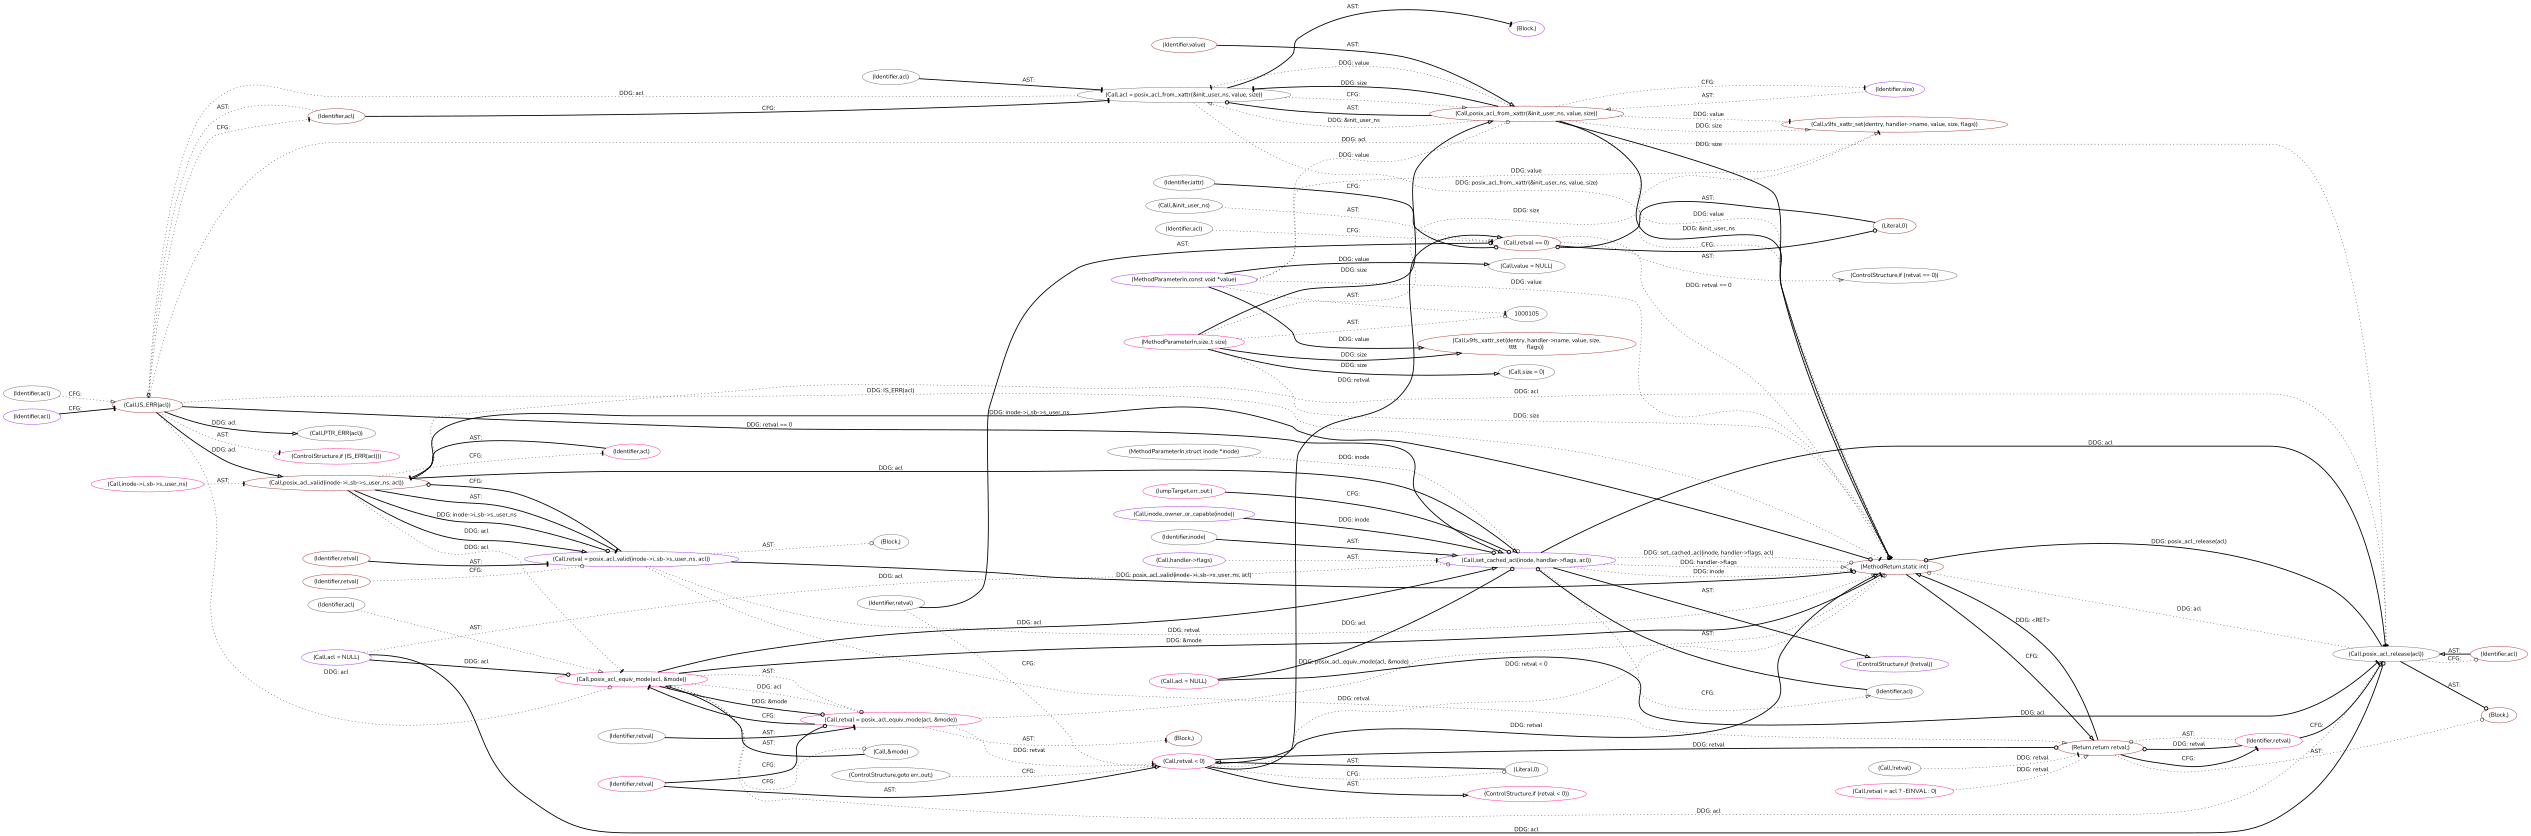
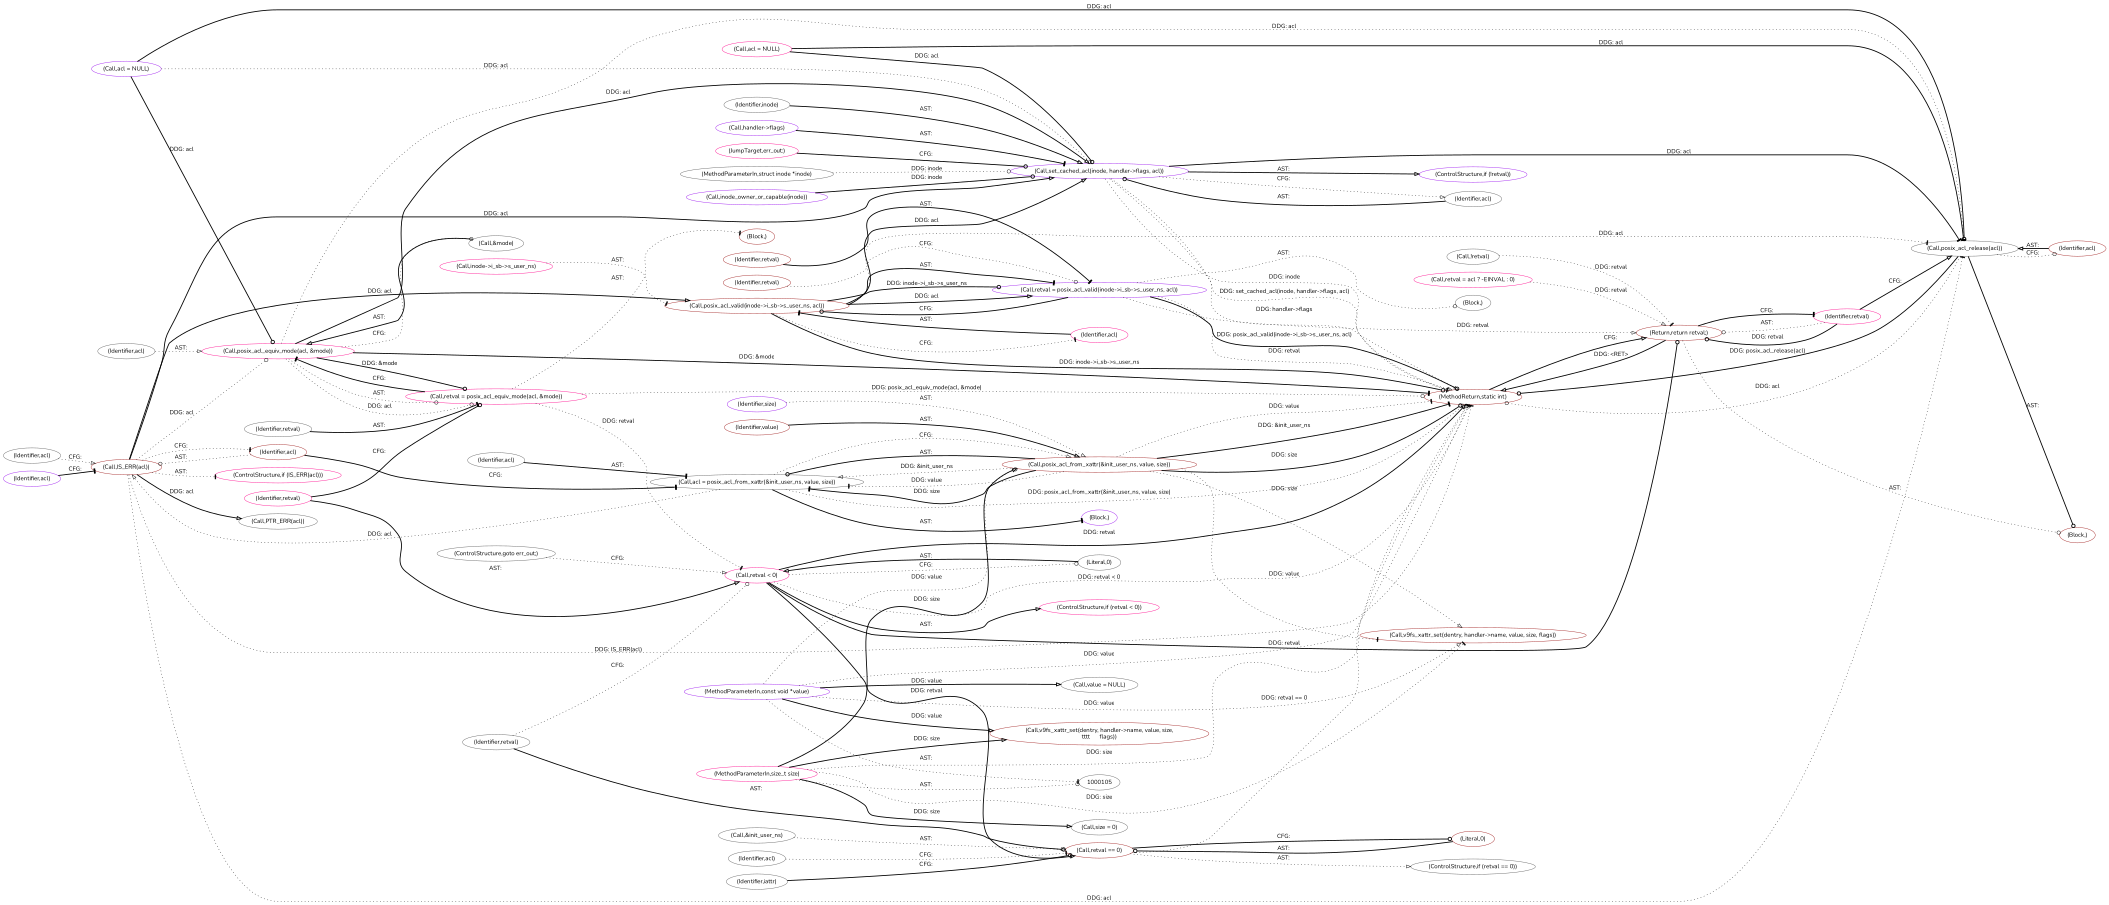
edge "(Call,posix_acl_from_xattr(&init_user_ns, value, size))" -> "(Identifier,size)": removed, label "CFG:"
edge "(Call,IS_ERR(acl))" -> "(Call,set_cached_acl(inode, handler->flags, acl))": label "DDG: retval == 0" -> "DDG: acl"
edge "(Call,posix_acl_valid(inode->i_sb->s_user_ns, acl))" -> "(Call,posix_acl_equiv_mode(acl, &mode))": removed, label "DDG: acl"
edge "(Call,handler->flags)" -> "(Call,set_cached_acl(inode, handler->flags, acl))": style dotted -> bold
